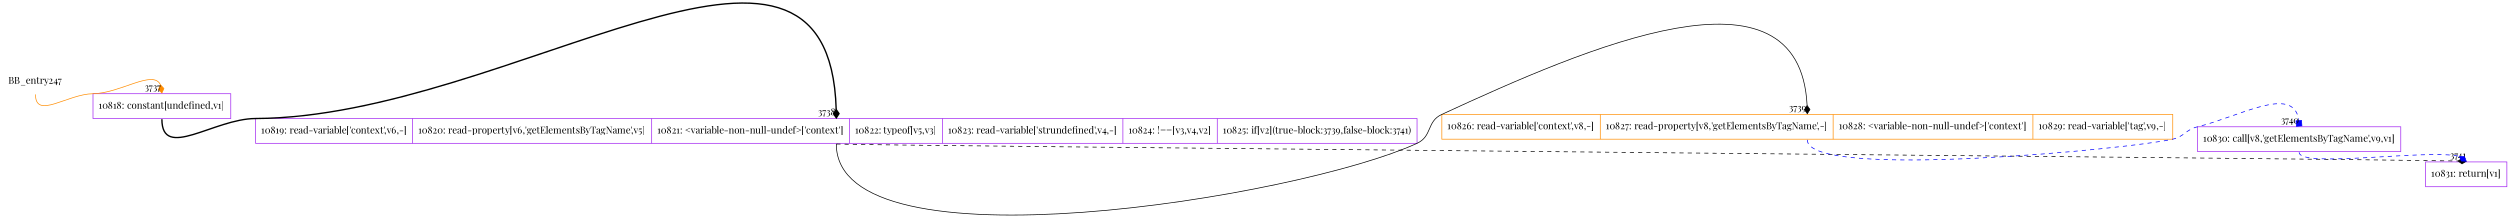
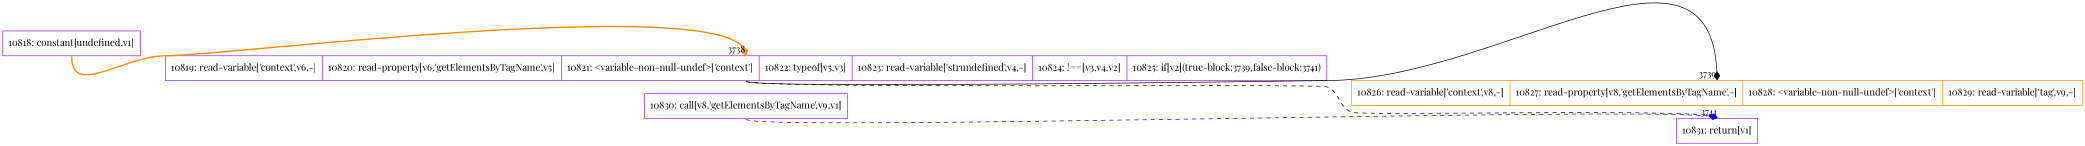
edge "10818: constant[undefined,v1]" -> "10819: read-variable['context',v6,-]": color black -> darkorange
node "BB_entry247": removed
edge "10826: read-variable['context',v8,-]" -> "10830: call[v8,'getElementsByTagName',v9,v1]": removed
